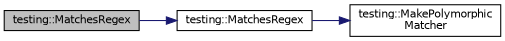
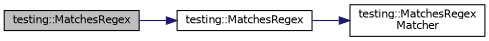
node "testing::MakePolymorphic Matcher": label "testing::MakePolymorphic Matcher" -> "testing::MatchesRegex Matcher"
